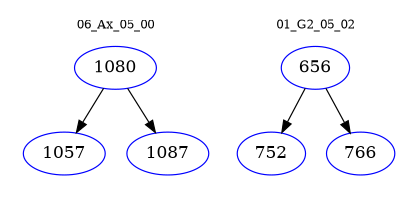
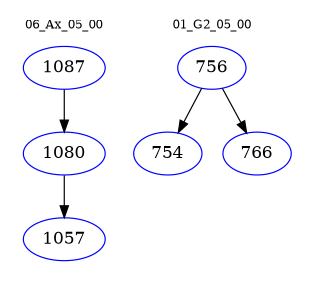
cluster "01_G2_05_02": label "01_G2_05_02" -> "01_G2_05_00"
node "656": label "656" -> "756"
edge "1080" -> "1087": reversed
node "752": label "752" -> "754"
